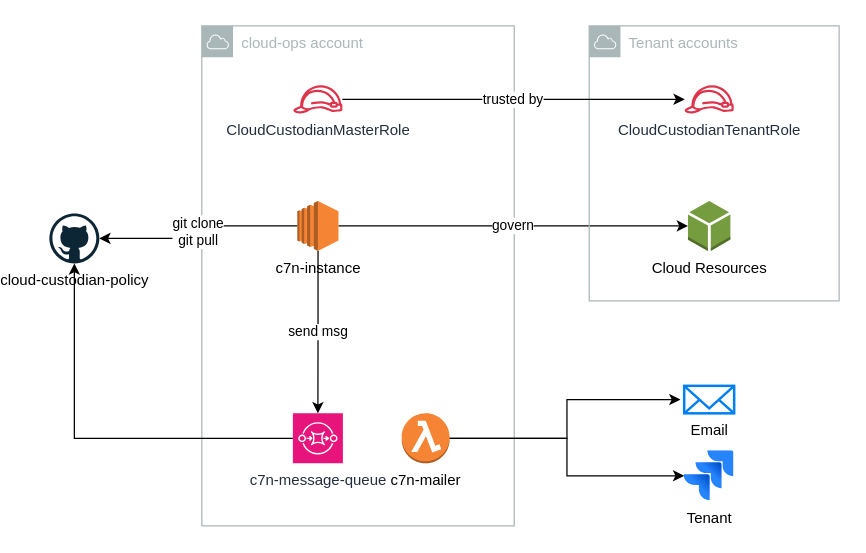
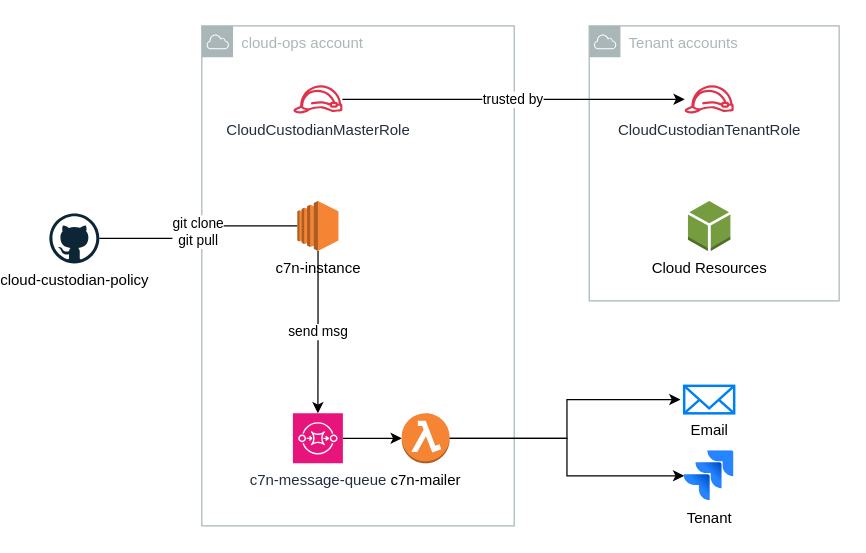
edge "c7n-instance" -> "Cloud Resources": removed, label "govern"
edge "c7n-instance" -> "cloud-custodian-policy": arrowhead classic -> none
edge "c7n-message-queue" -> "cloud-custodian-policy": now "c7n-message-queue" -> "c7n-mailer"
